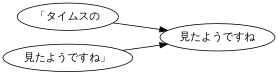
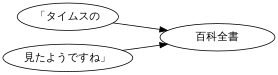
node "見たようですね": label "見たようですね" -> "百科全書"
